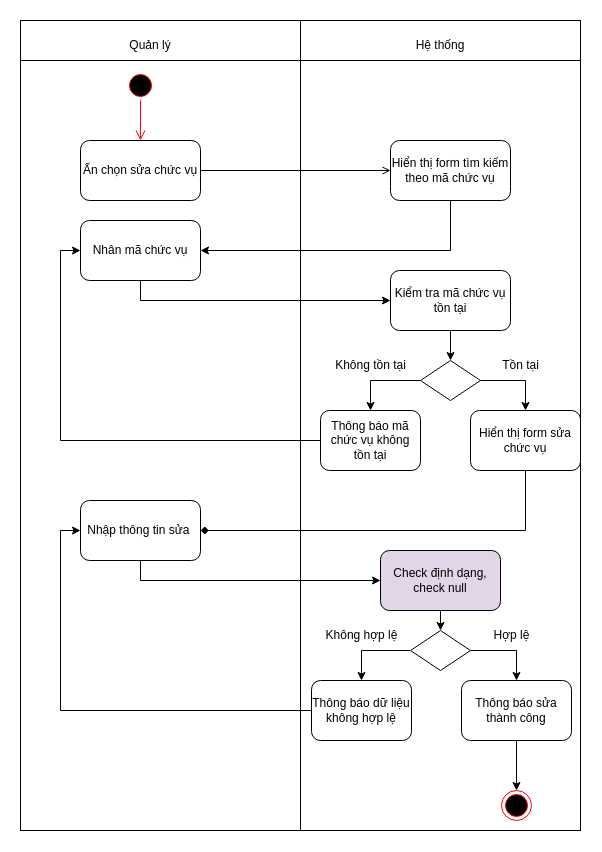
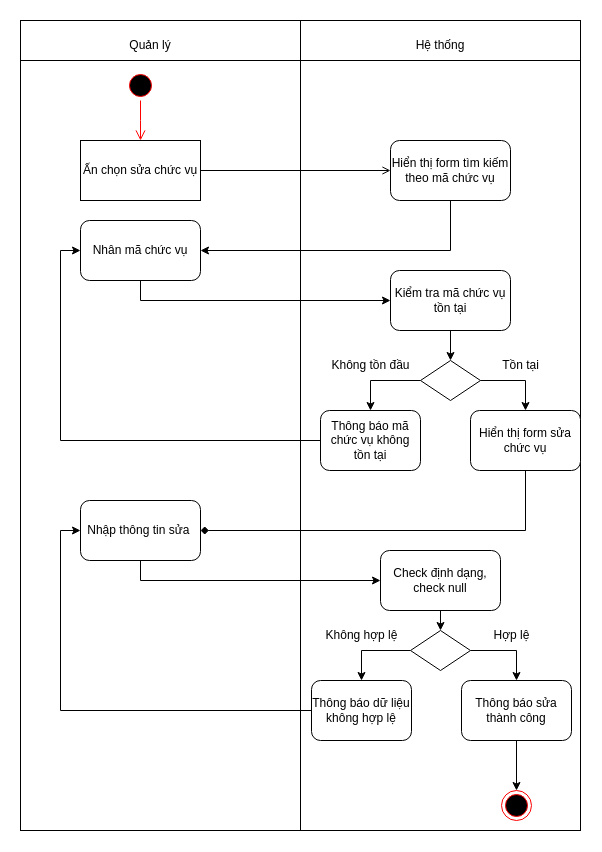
node "Ấn chọn sửa chức vụ": shape rounded rectangle -> rectangle
node "Không tồn tại": label "Không tồn tại" -> "Không tồn đầu"
node "Check định dạng, check null": fillcolor #e1d5e7 -> #ffffff
